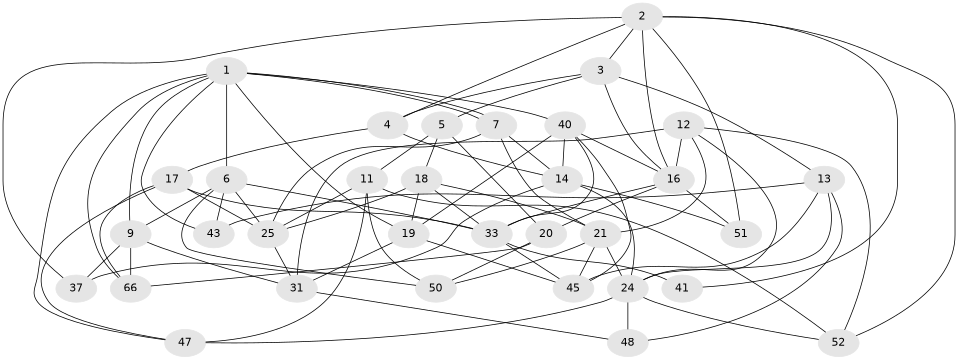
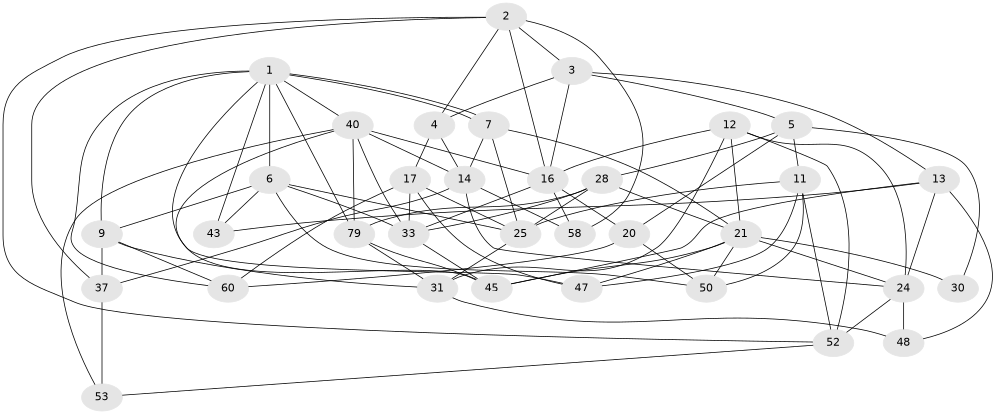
node "18": label "18" -> "28"
node "19": label "19" -> "79"
node "51": label "51" -> "58"
node "66": label "66" -> "60"
node "41": removed
node "30": added
edge "24" -- "47": now "21" -- "47"
node "53": added
